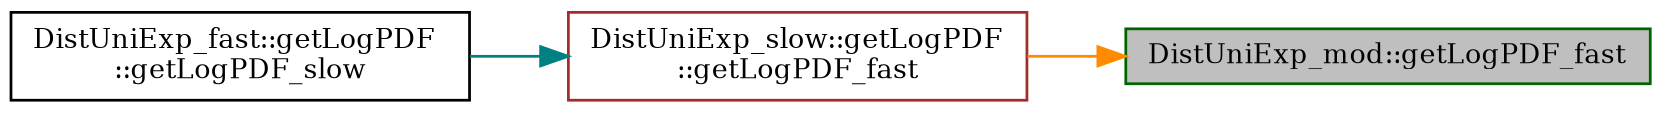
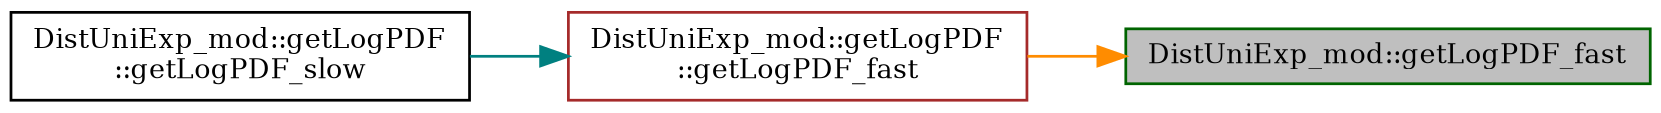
node "DistUniExp_fast::getLogPDF ::getLogPDF_slow": label "DistUniExp_fast::getLogPDF ::getLogPDF_slow" -> "DistUniExp_mod::getLogPDF ::getLogPDF_slow"
node "DistUniExp_slow::getLogPDF ::getLogPDF_fast": label "DistUniExp_slow::getLogPDF ::getLogPDF_fast" -> "DistUniExp_mod::getLogPDF ::getLogPDF_fast"
